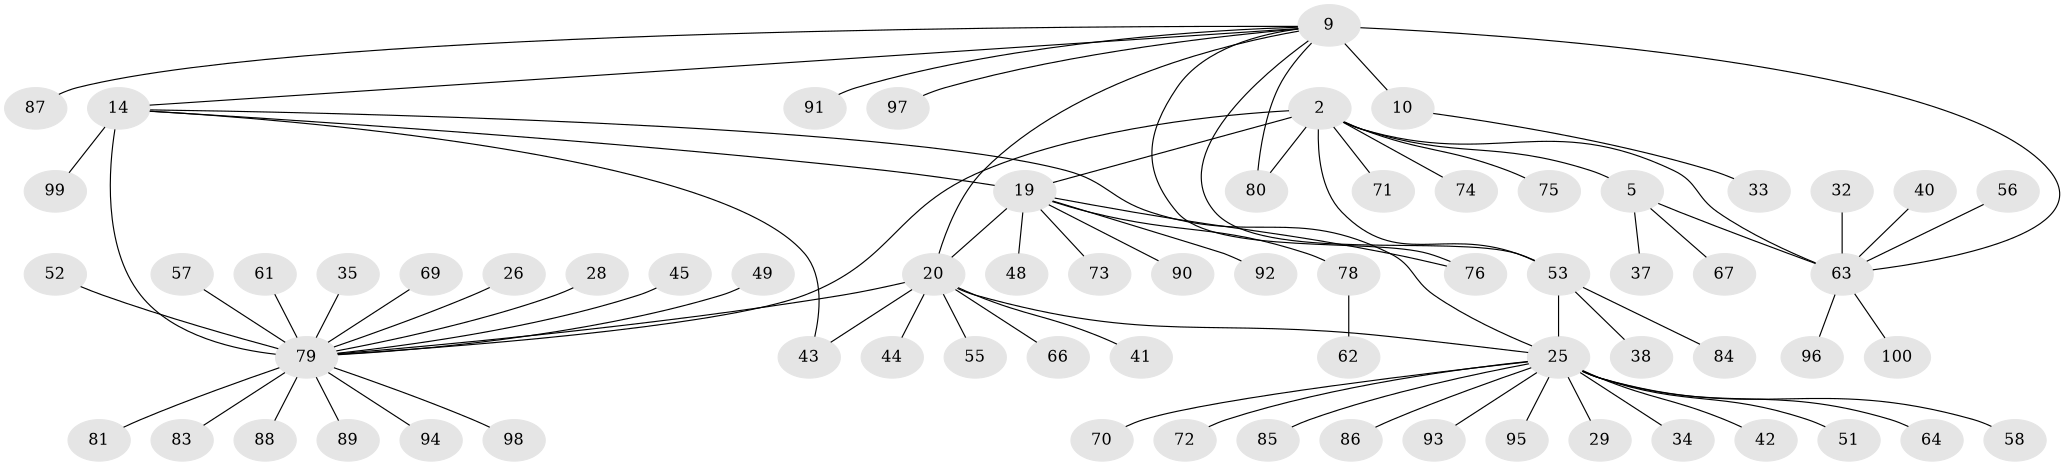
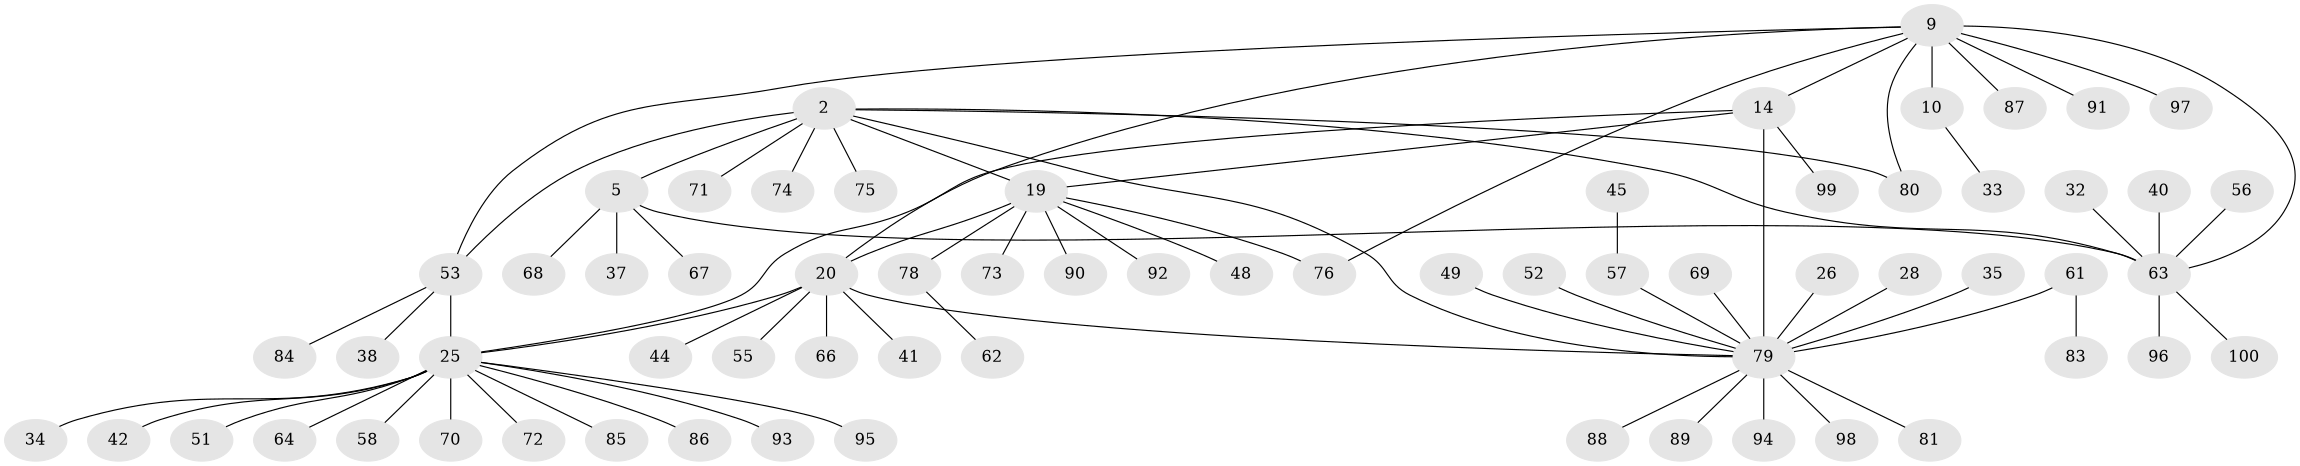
node "68": added
edge "45" -- "79": now "45" -- "57"
node "43": removed
edge "79" -- "83": now "61" -- "83"
node "29": removed
